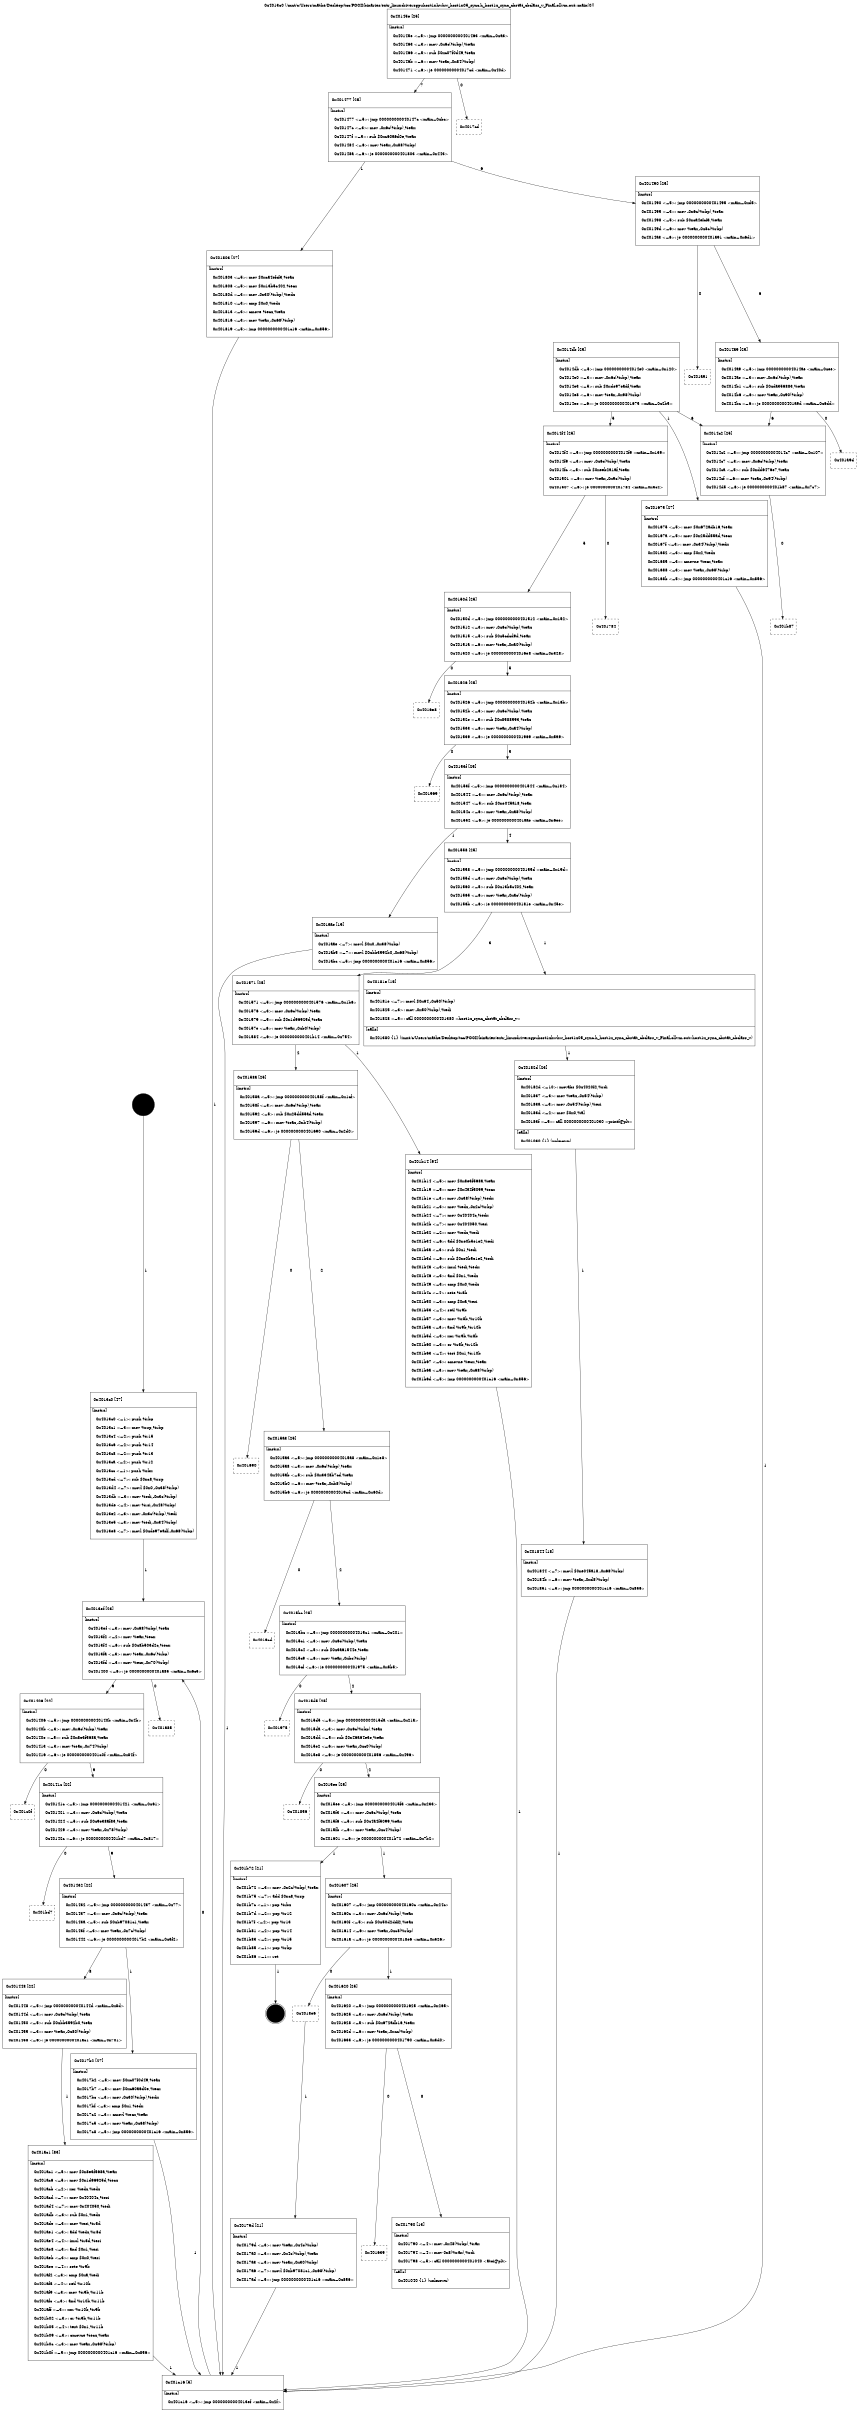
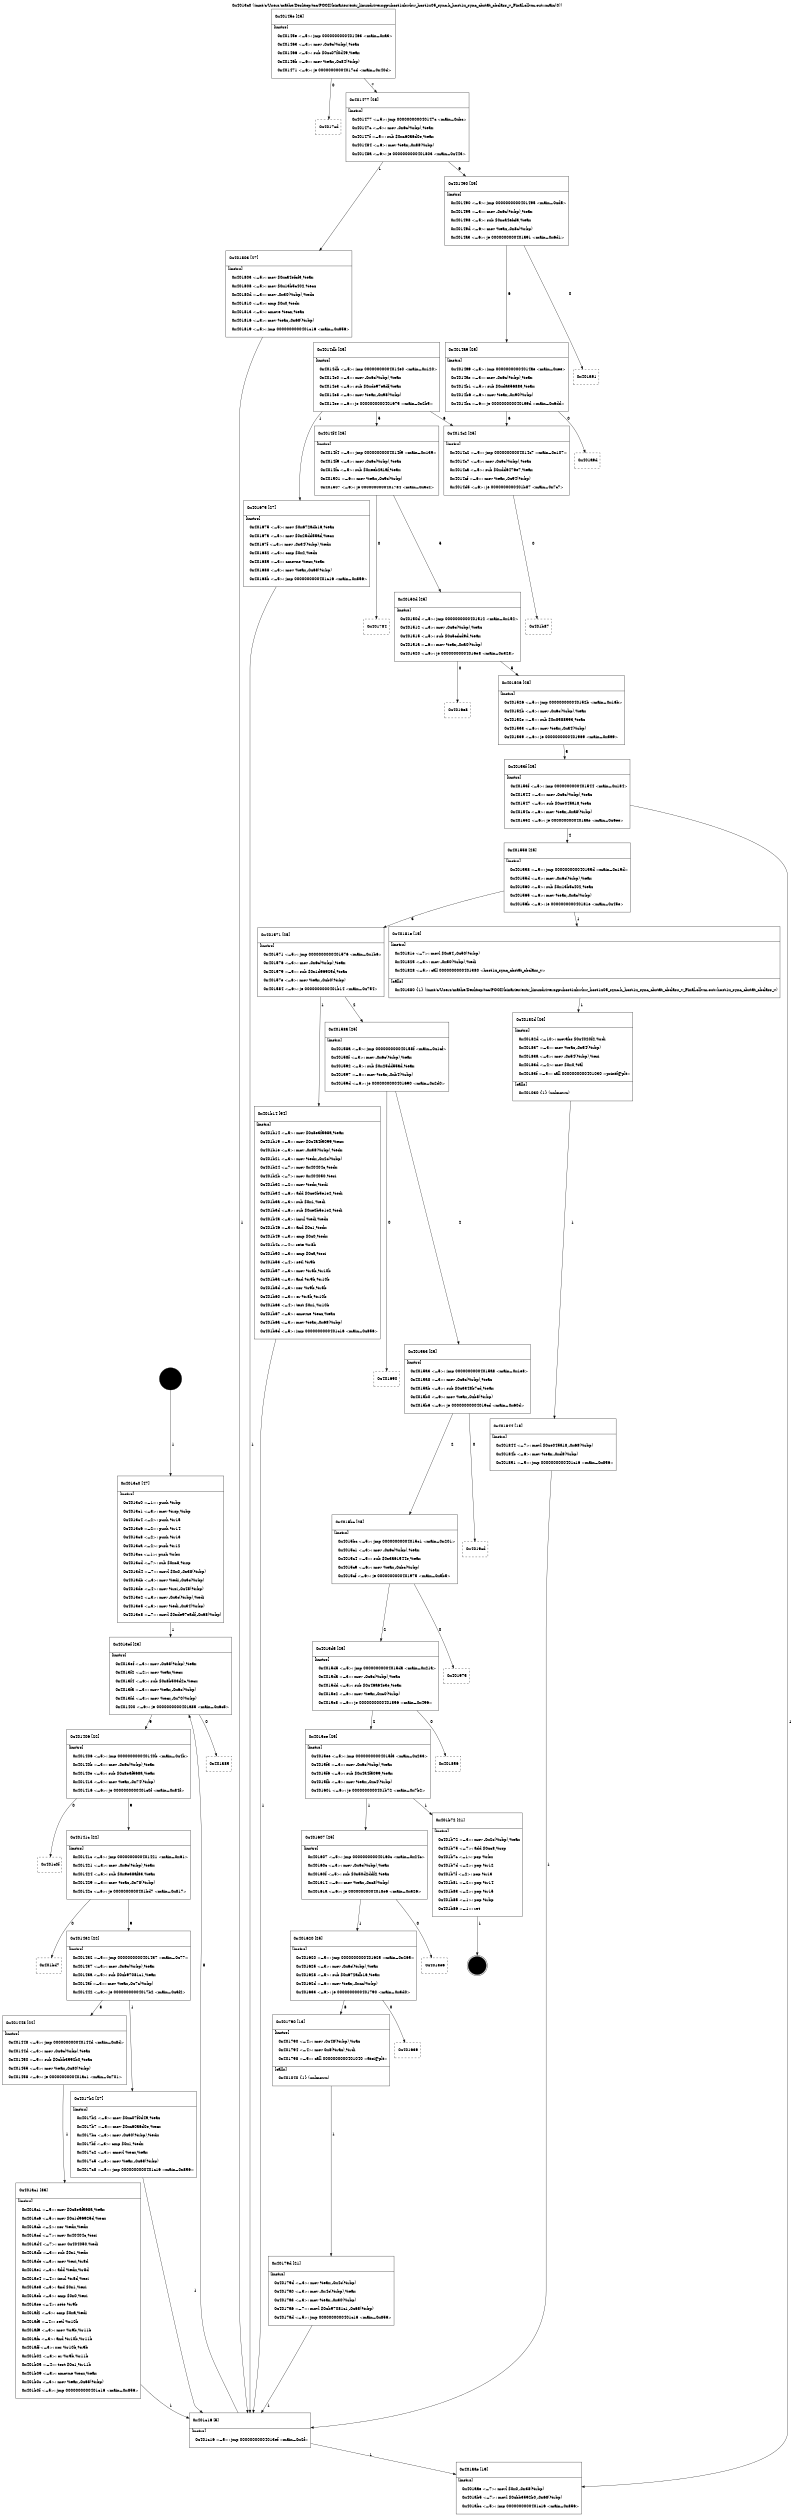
node "0x401969": removed
edge "0x401aae [19]" -> "0x401c16 [5]": reversed
edge "0x4018e6" -> "0x40179d [21]": now "0x401790 [13]" -> "0x40179d [21]"
